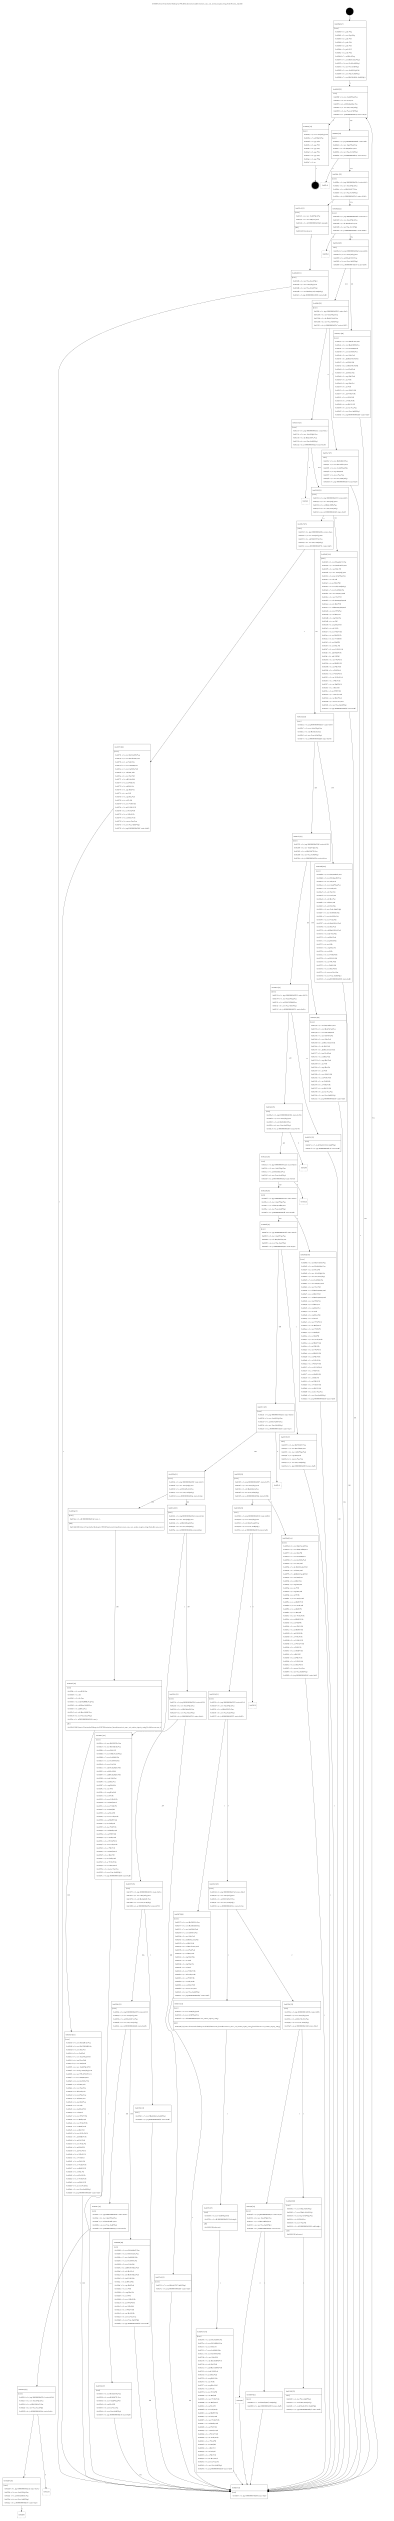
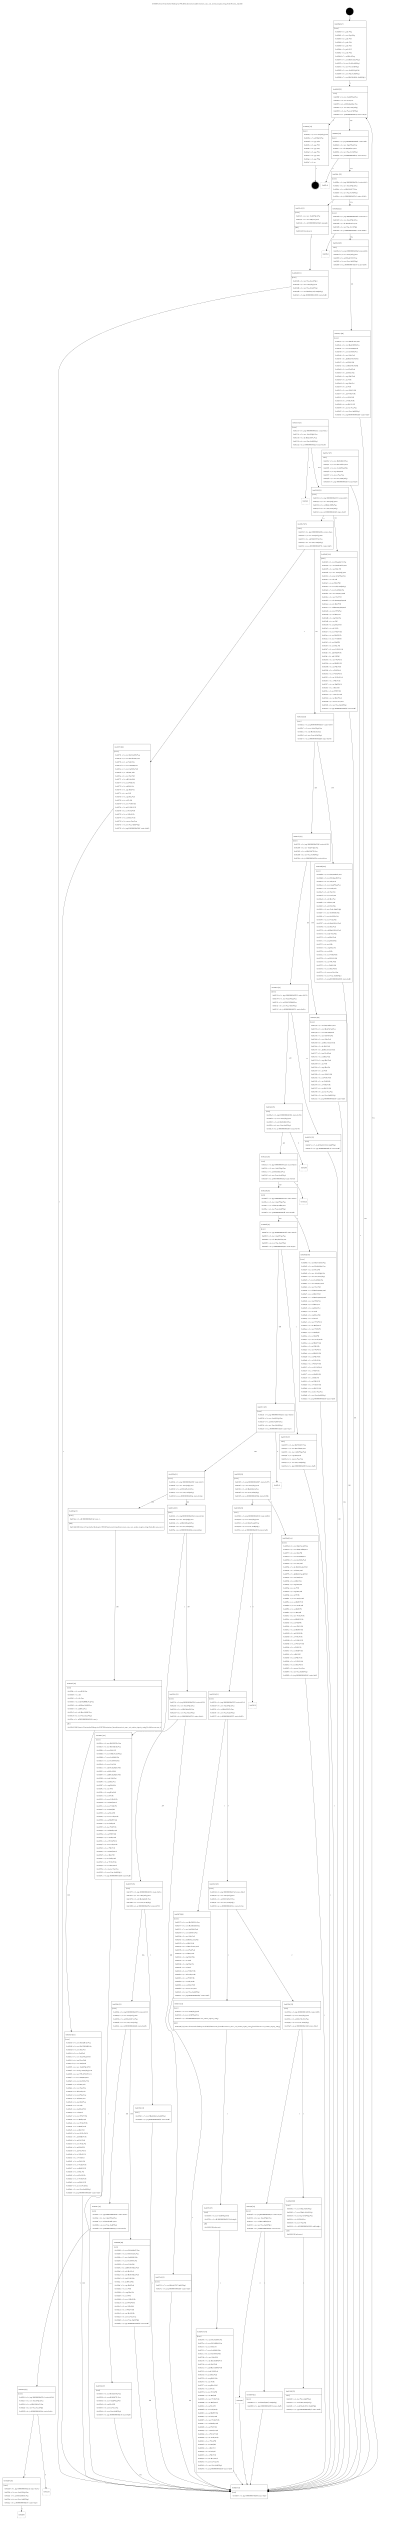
node "0x4020fe [25]": removed
